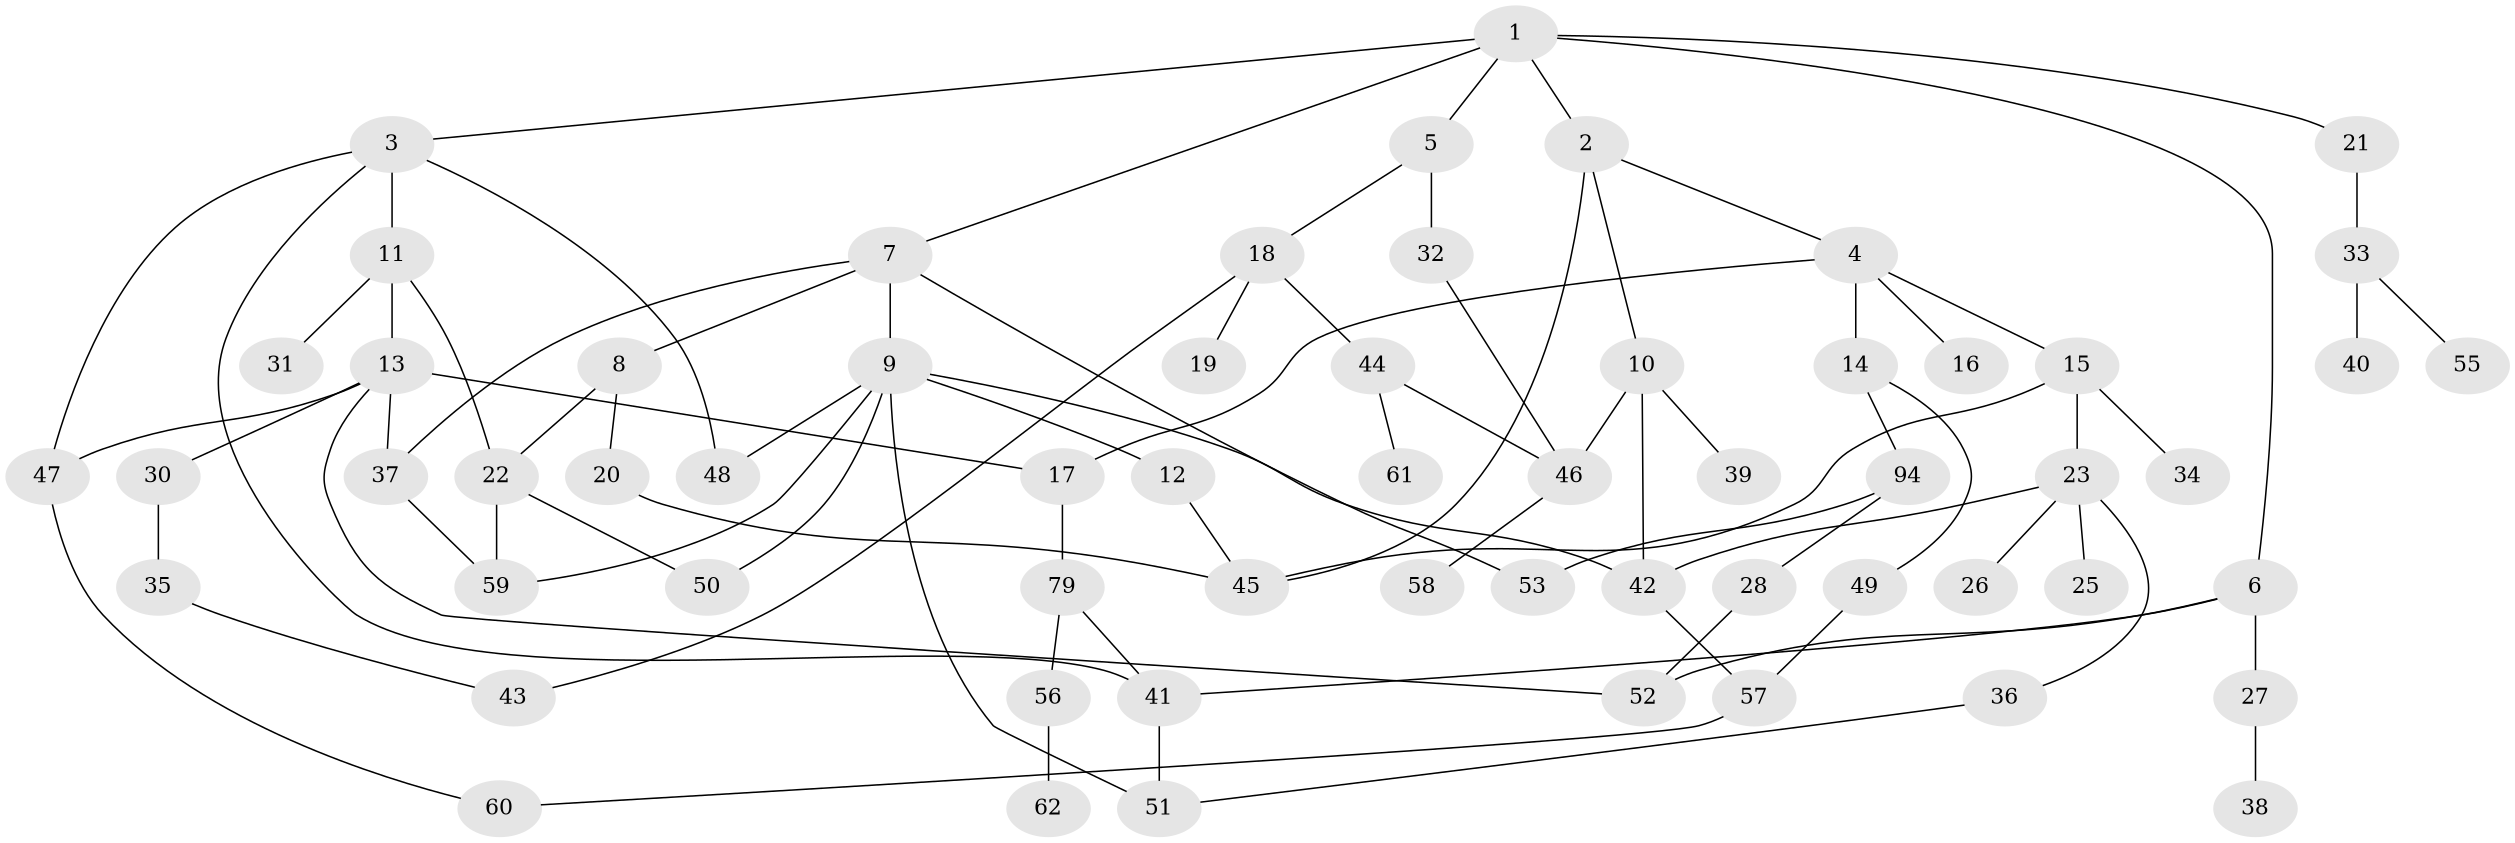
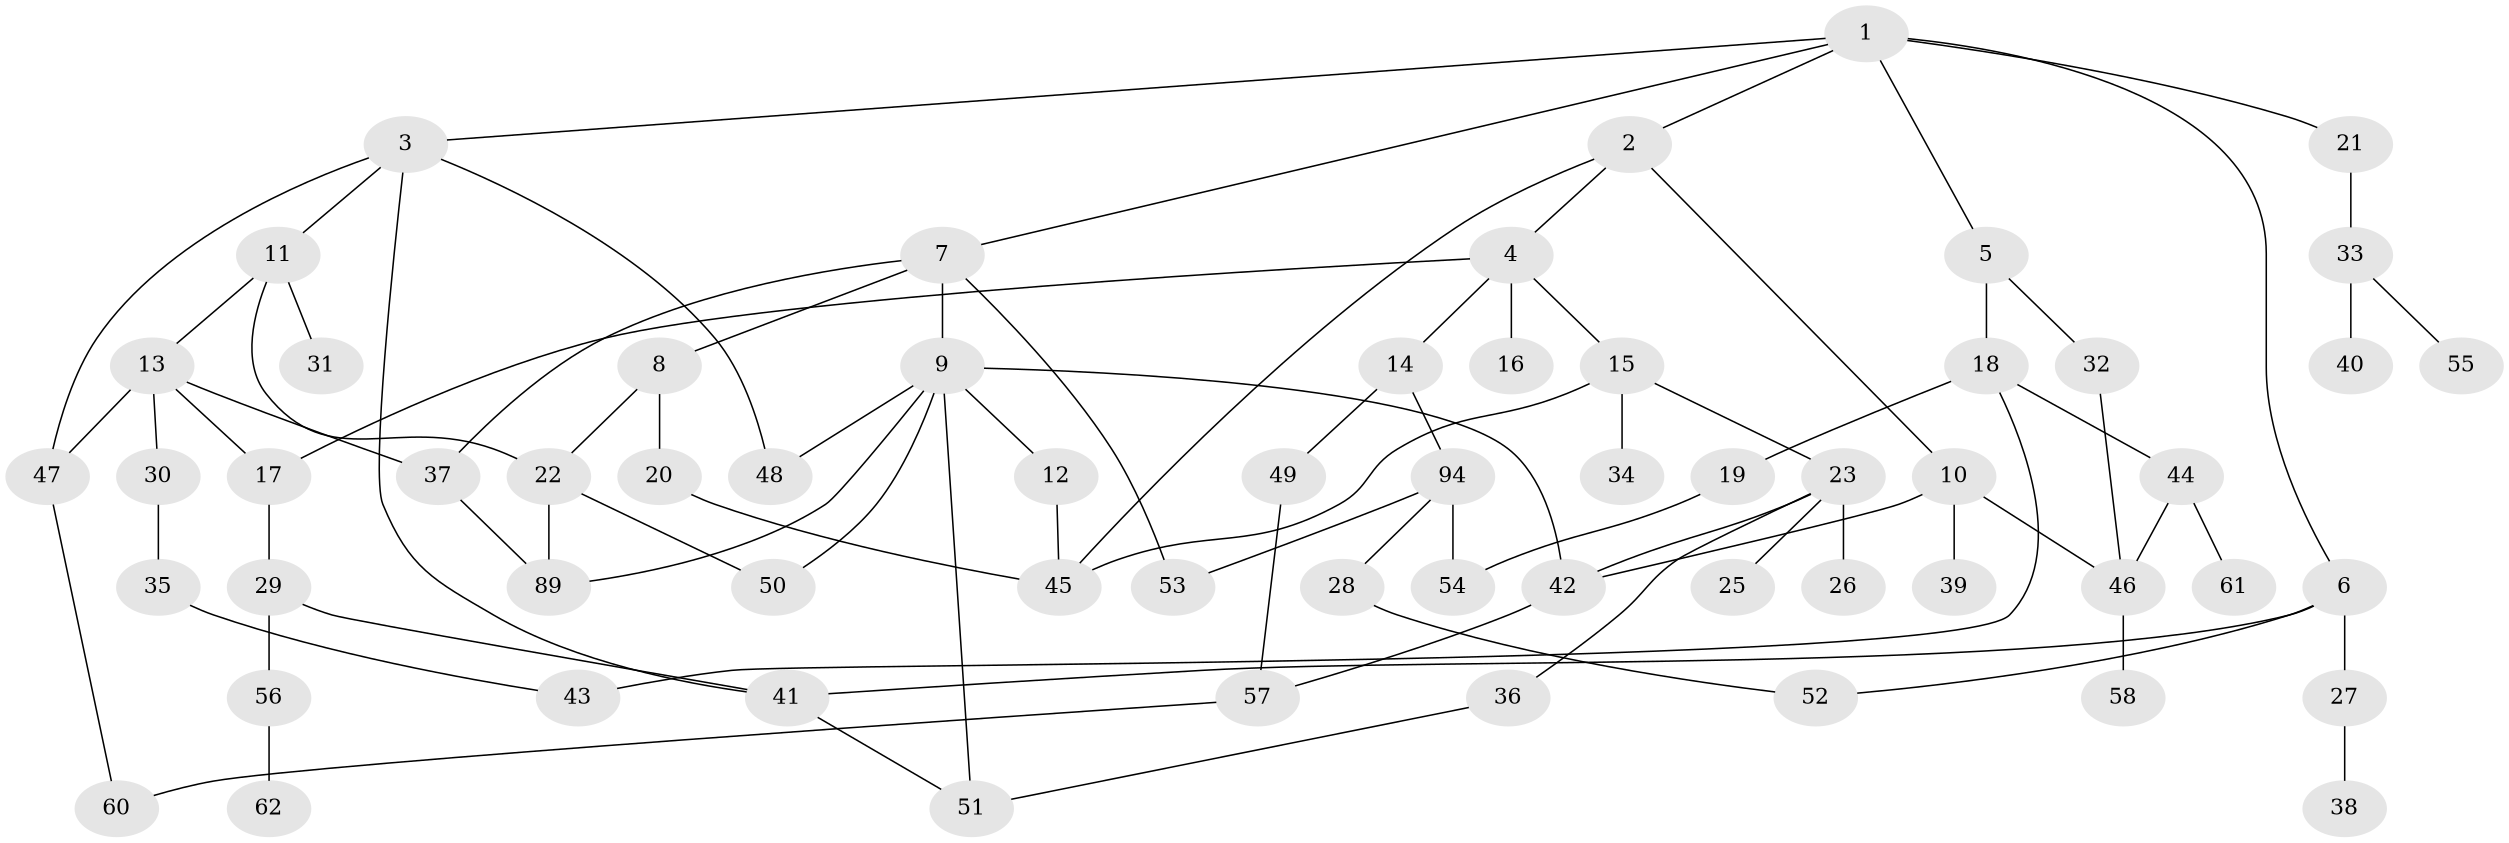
node "59": label "59" -> "89"
node "79": label "79" -> "29"
node "54": added
edge "13" -- "52": removed
